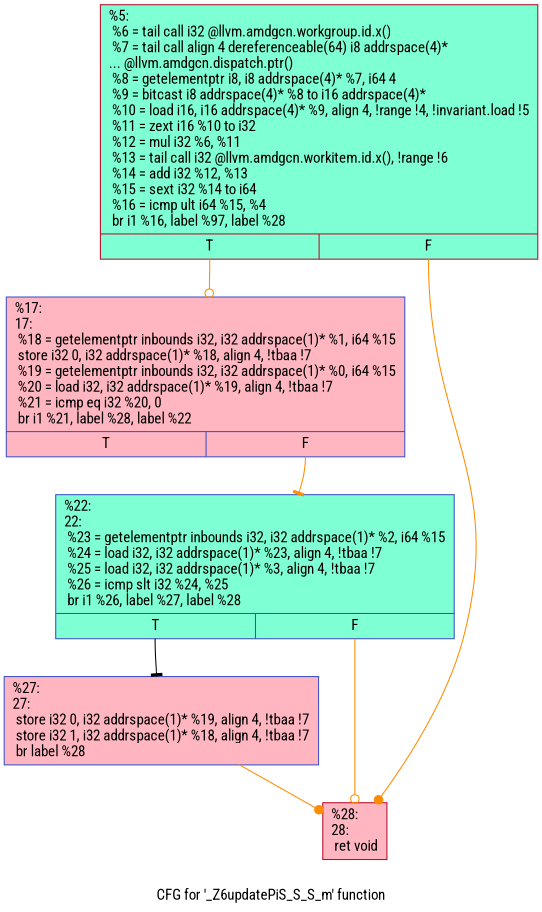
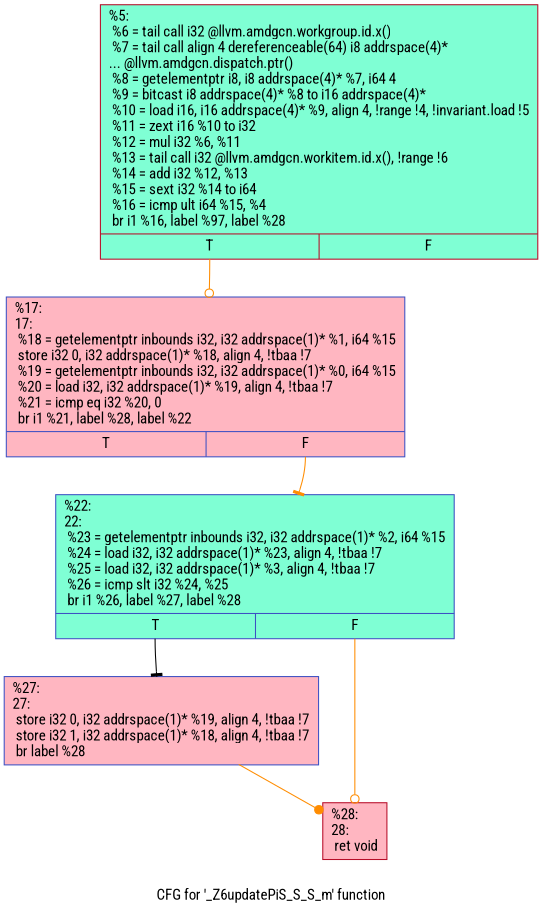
edge "%5:" -> "%28:": removed
